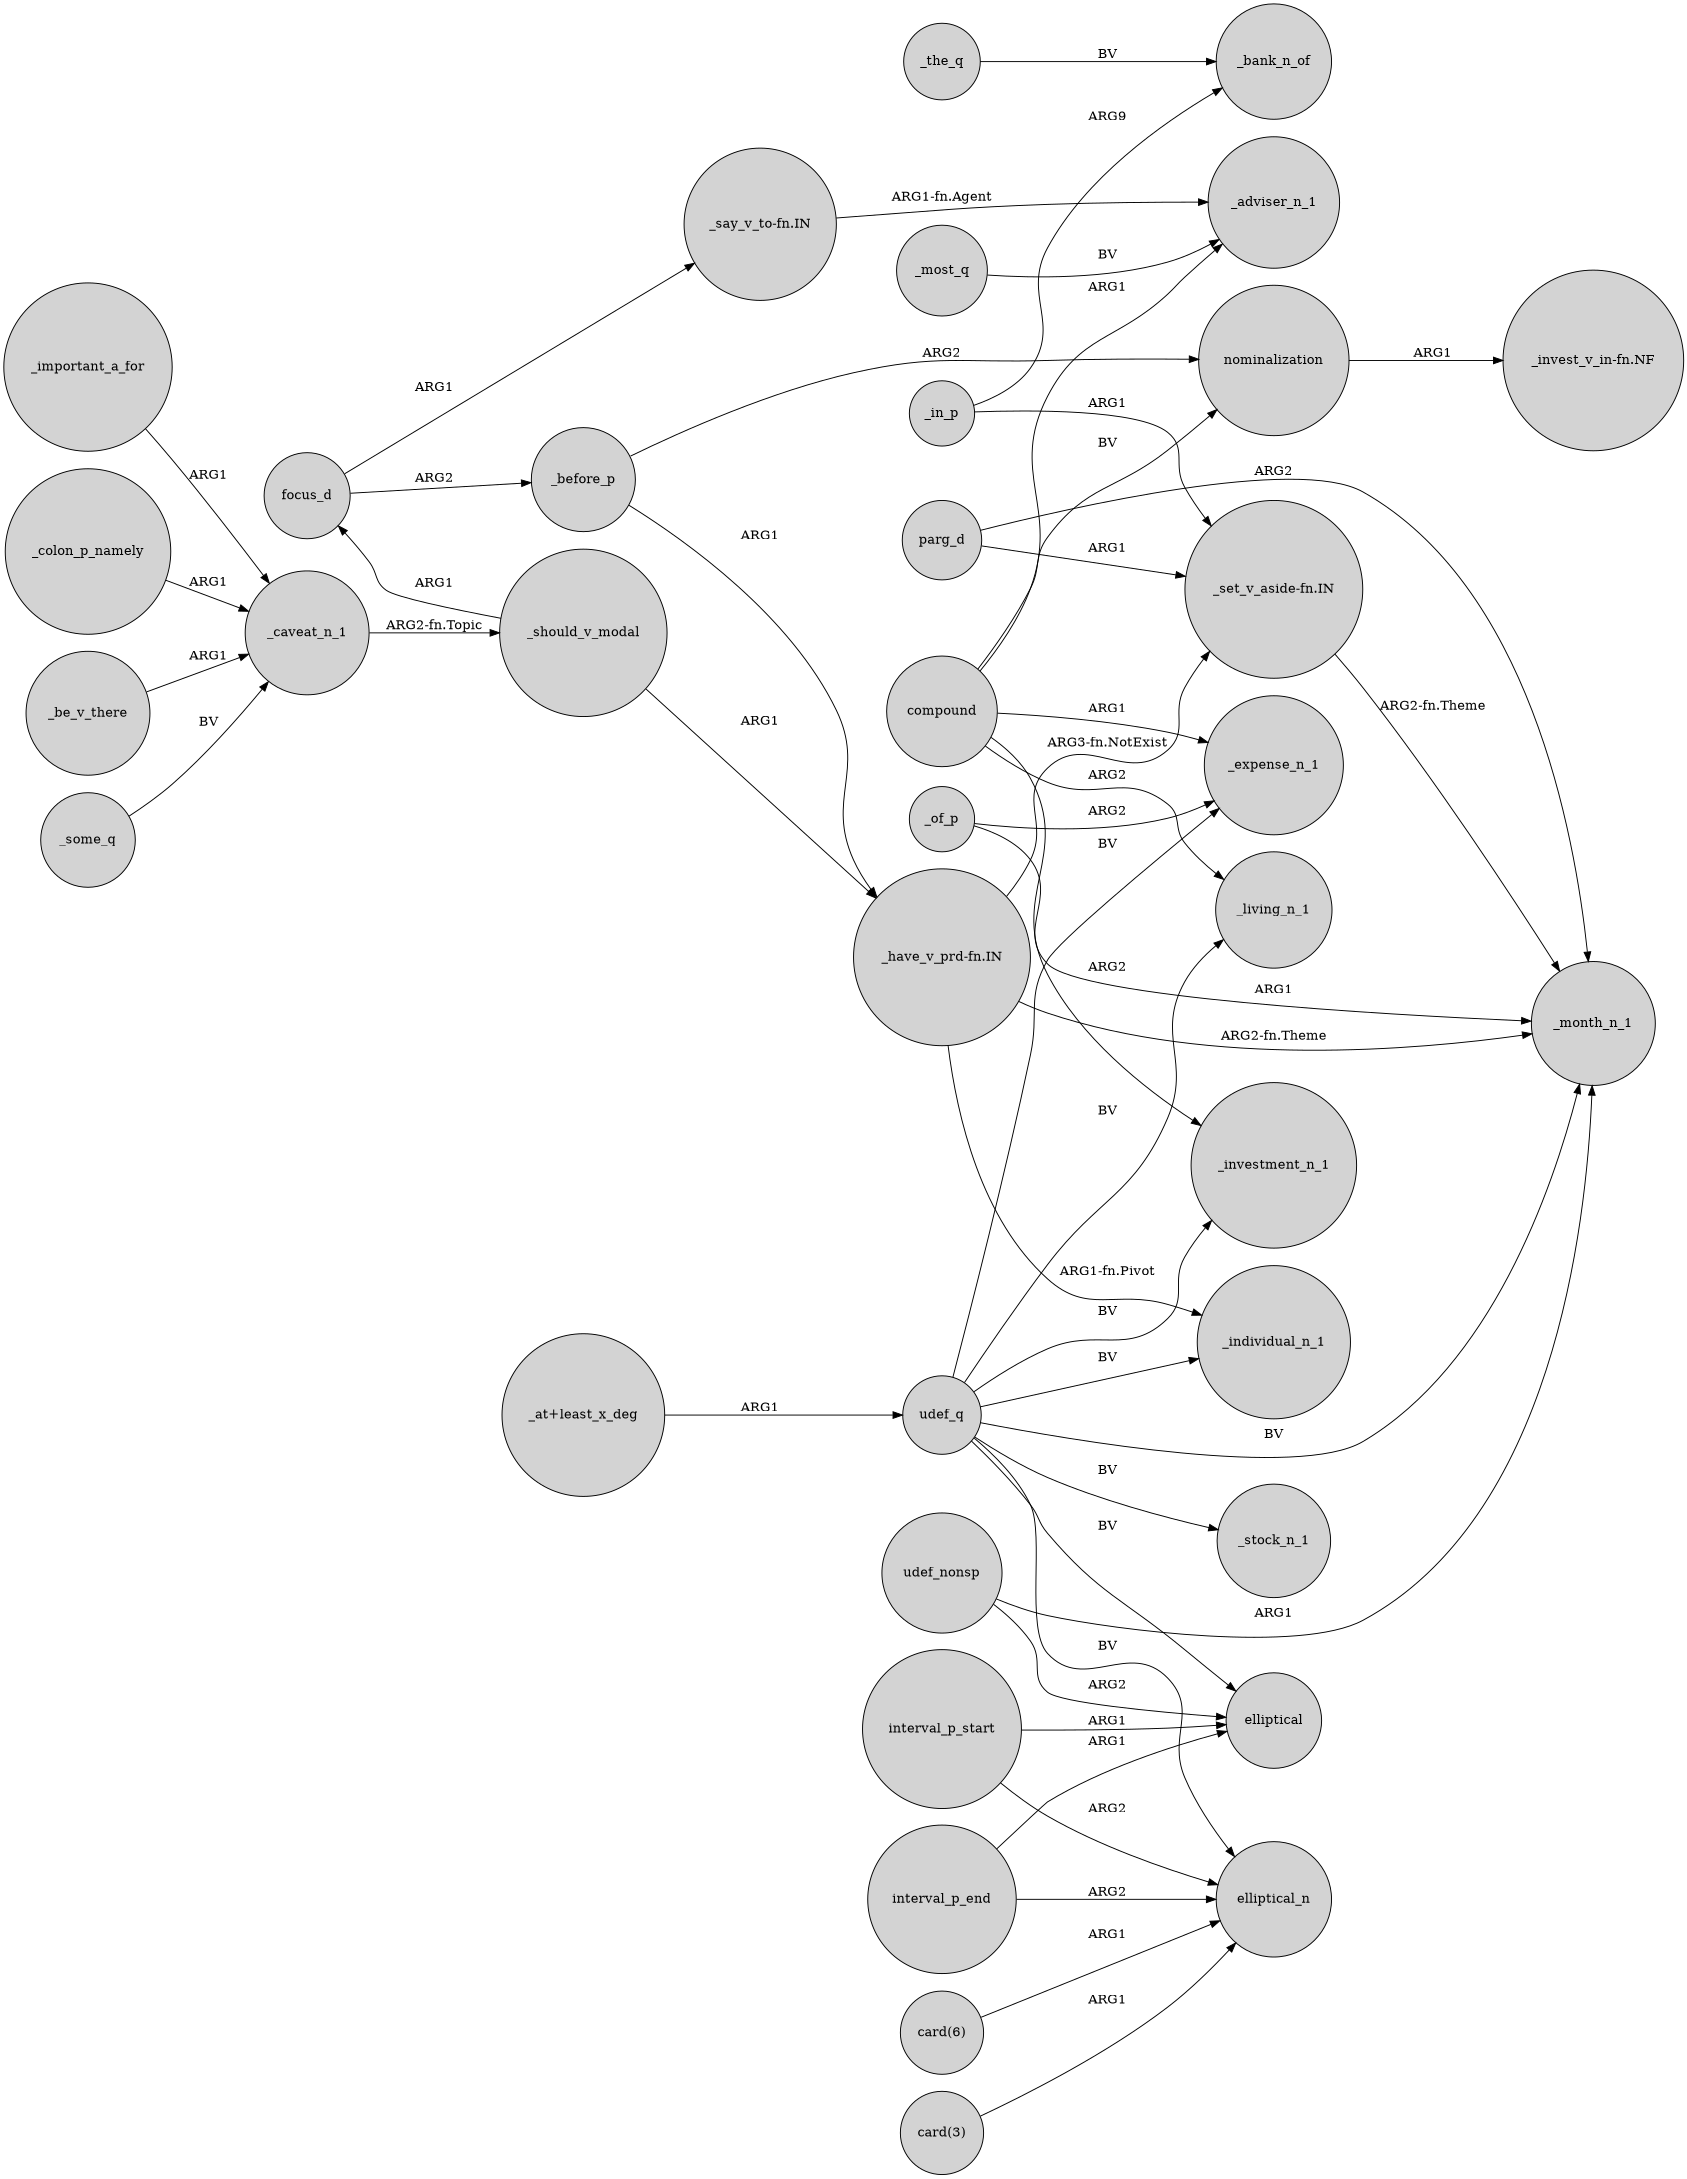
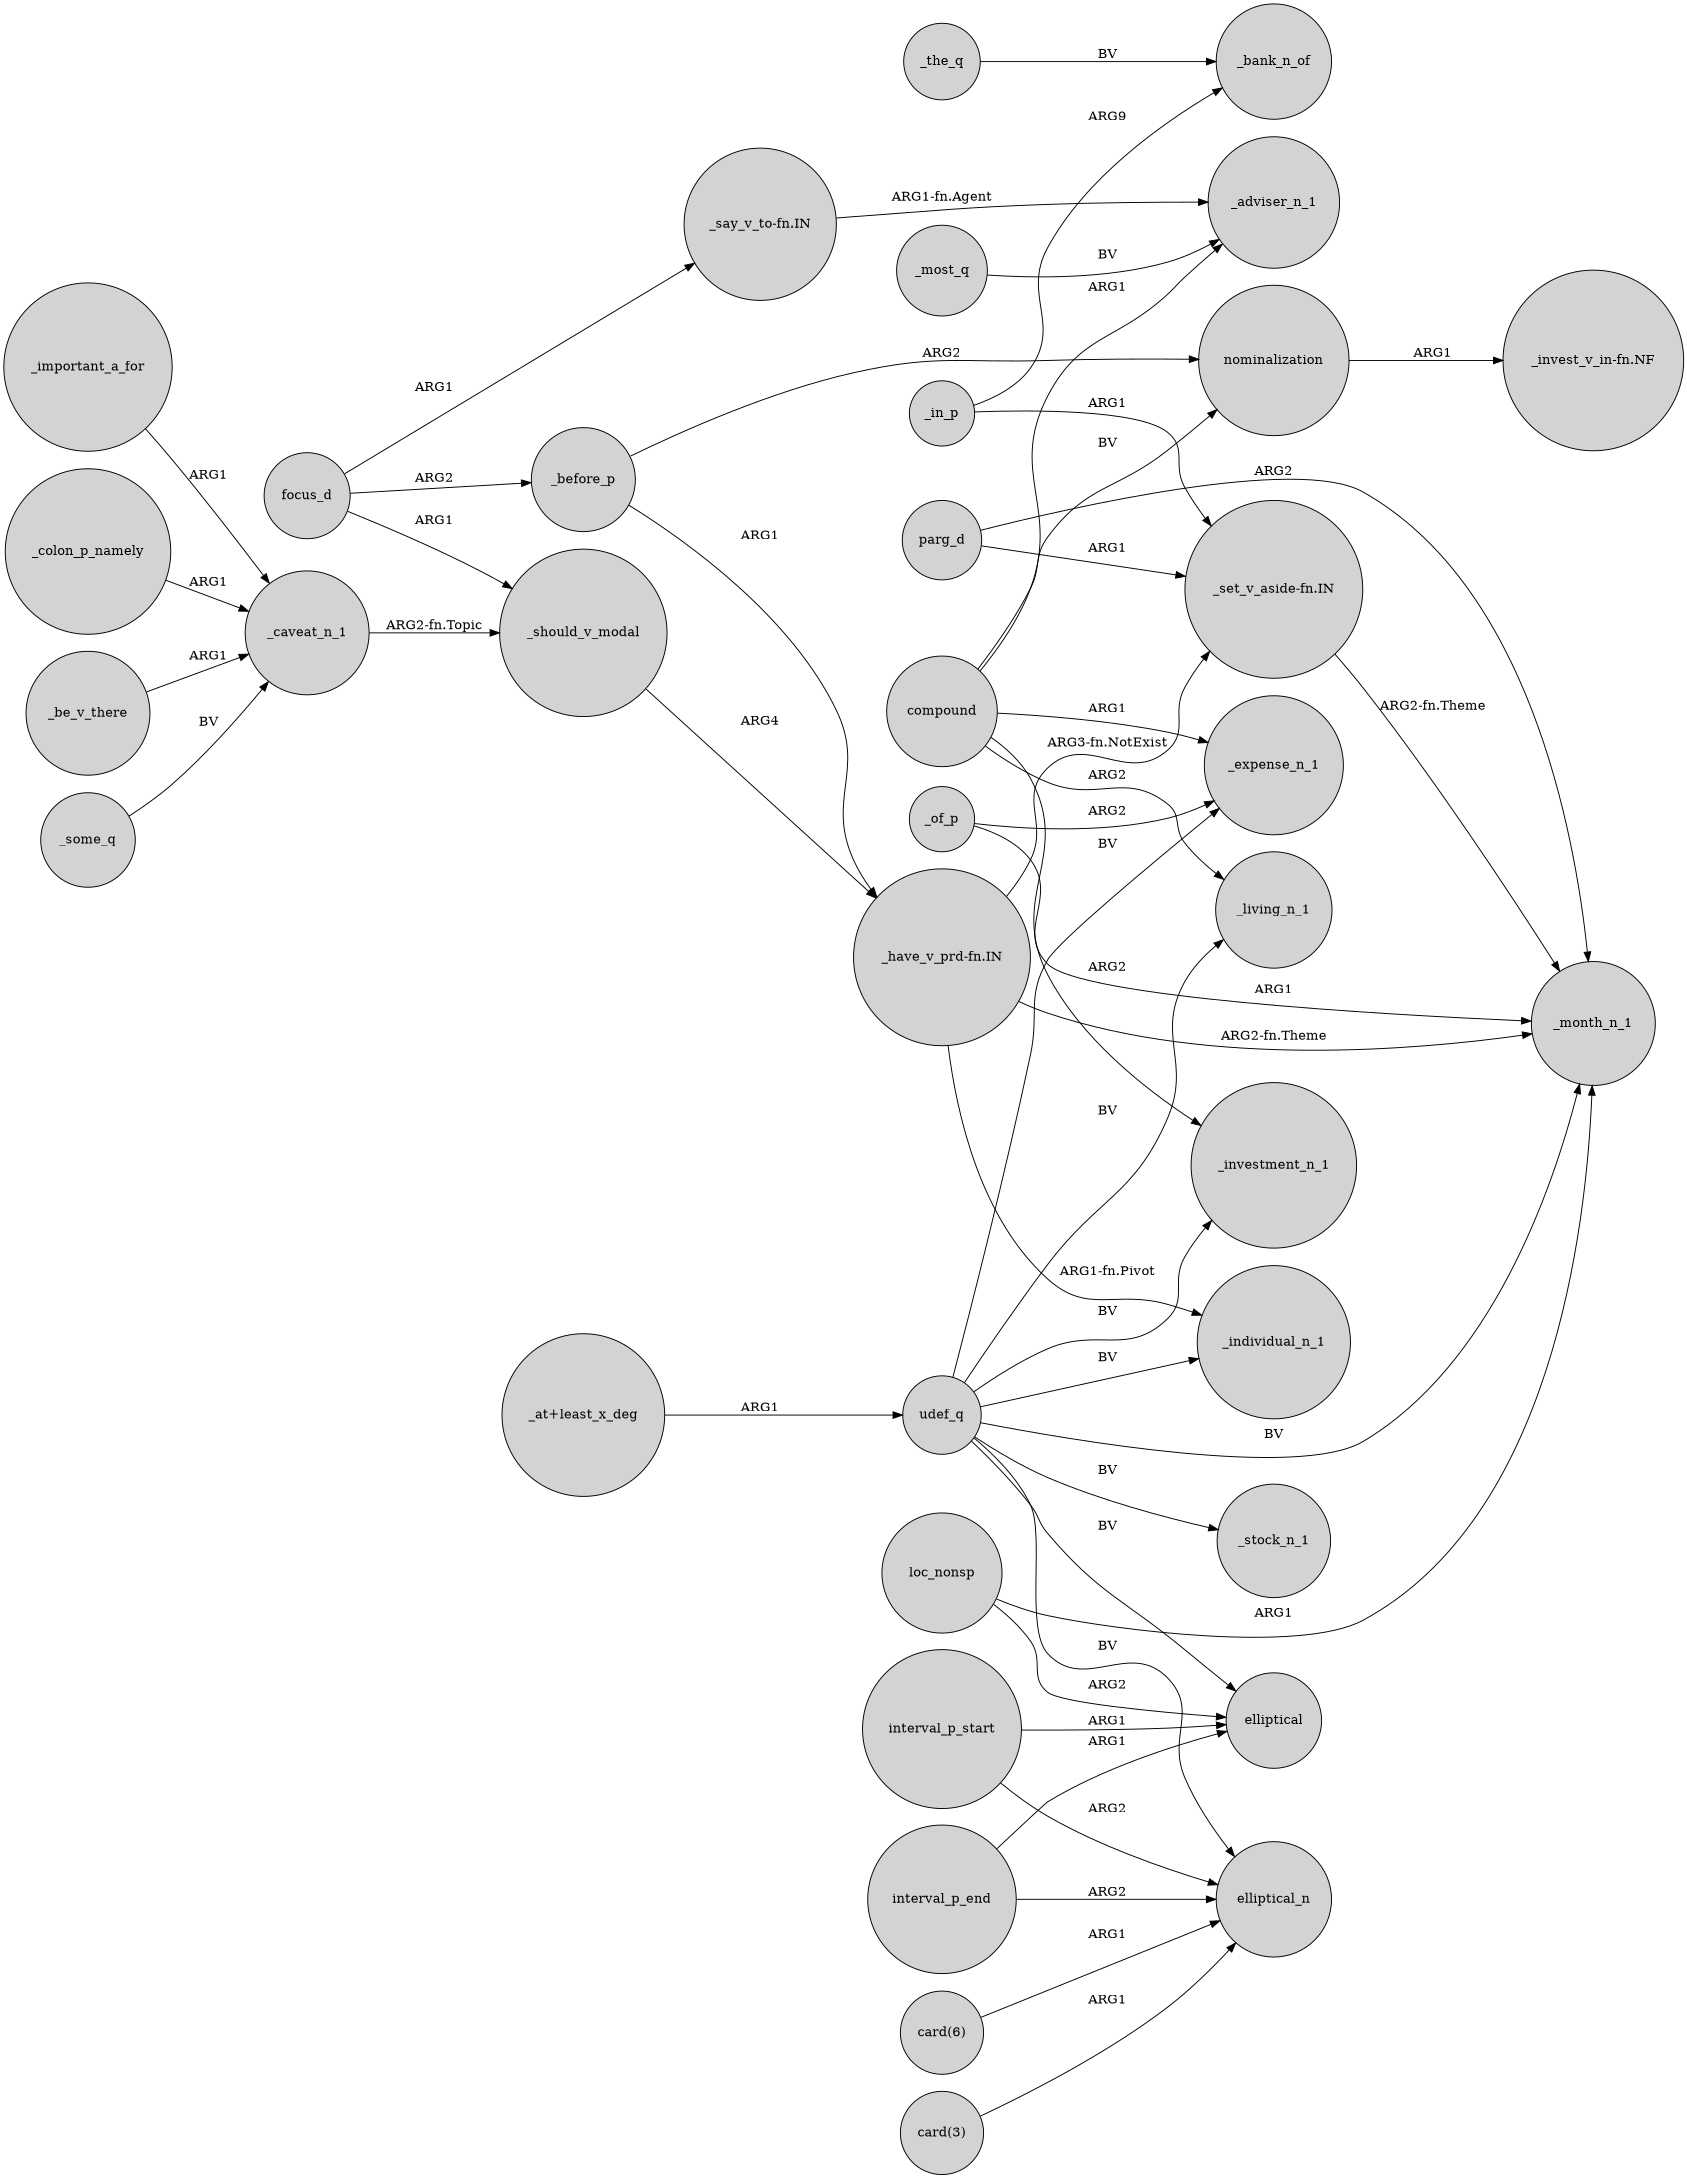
edge "_should_v_modal" -> "focus_d": reversed
edge "_should_v_modal" -> "_have_v_prd-fn.IN": label "ARG1" -> "ARG4"
node "udef_nonsp": label "udef_nonsp" -> "loc_nonsp"
